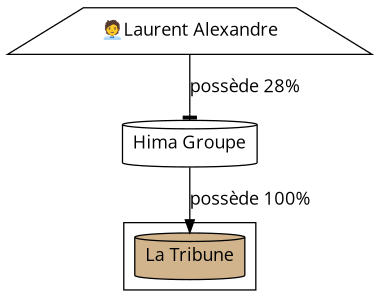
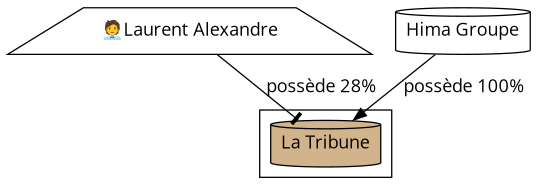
edge "🧑‍💼Laurent Alexandre" -> "Hima Groupe": now "🧑‍💼Laurent Alexandre" -> "La Tribune"
